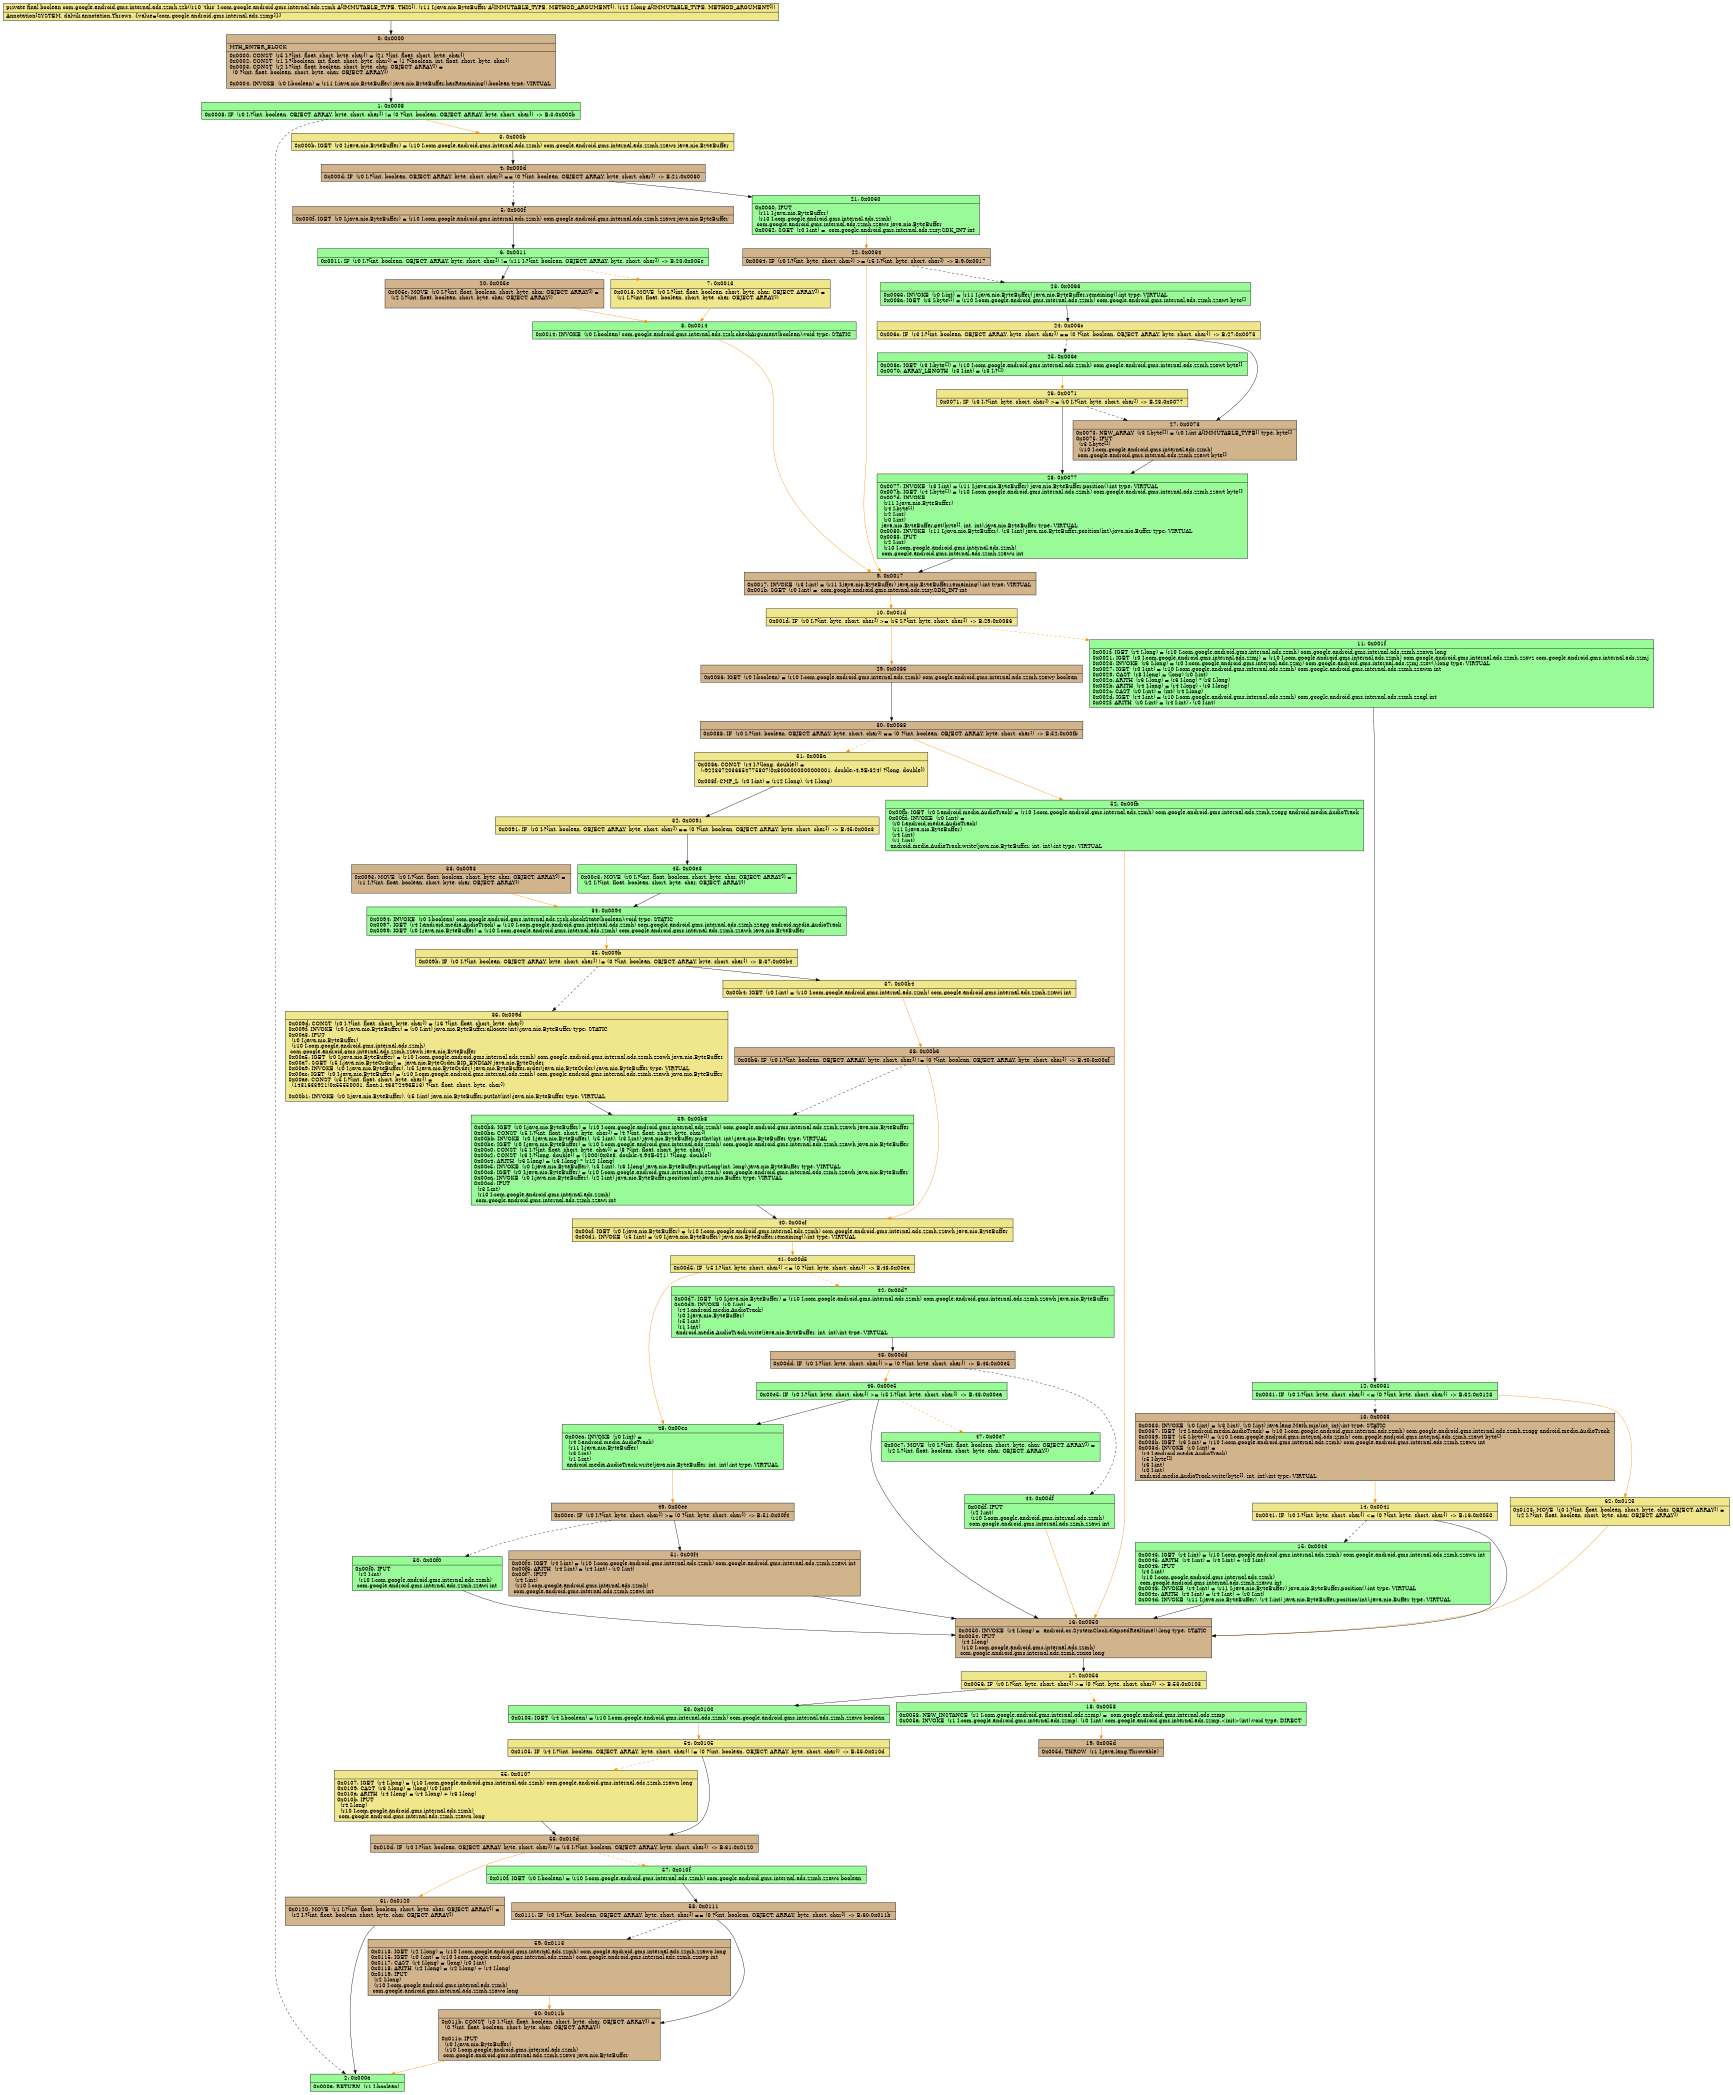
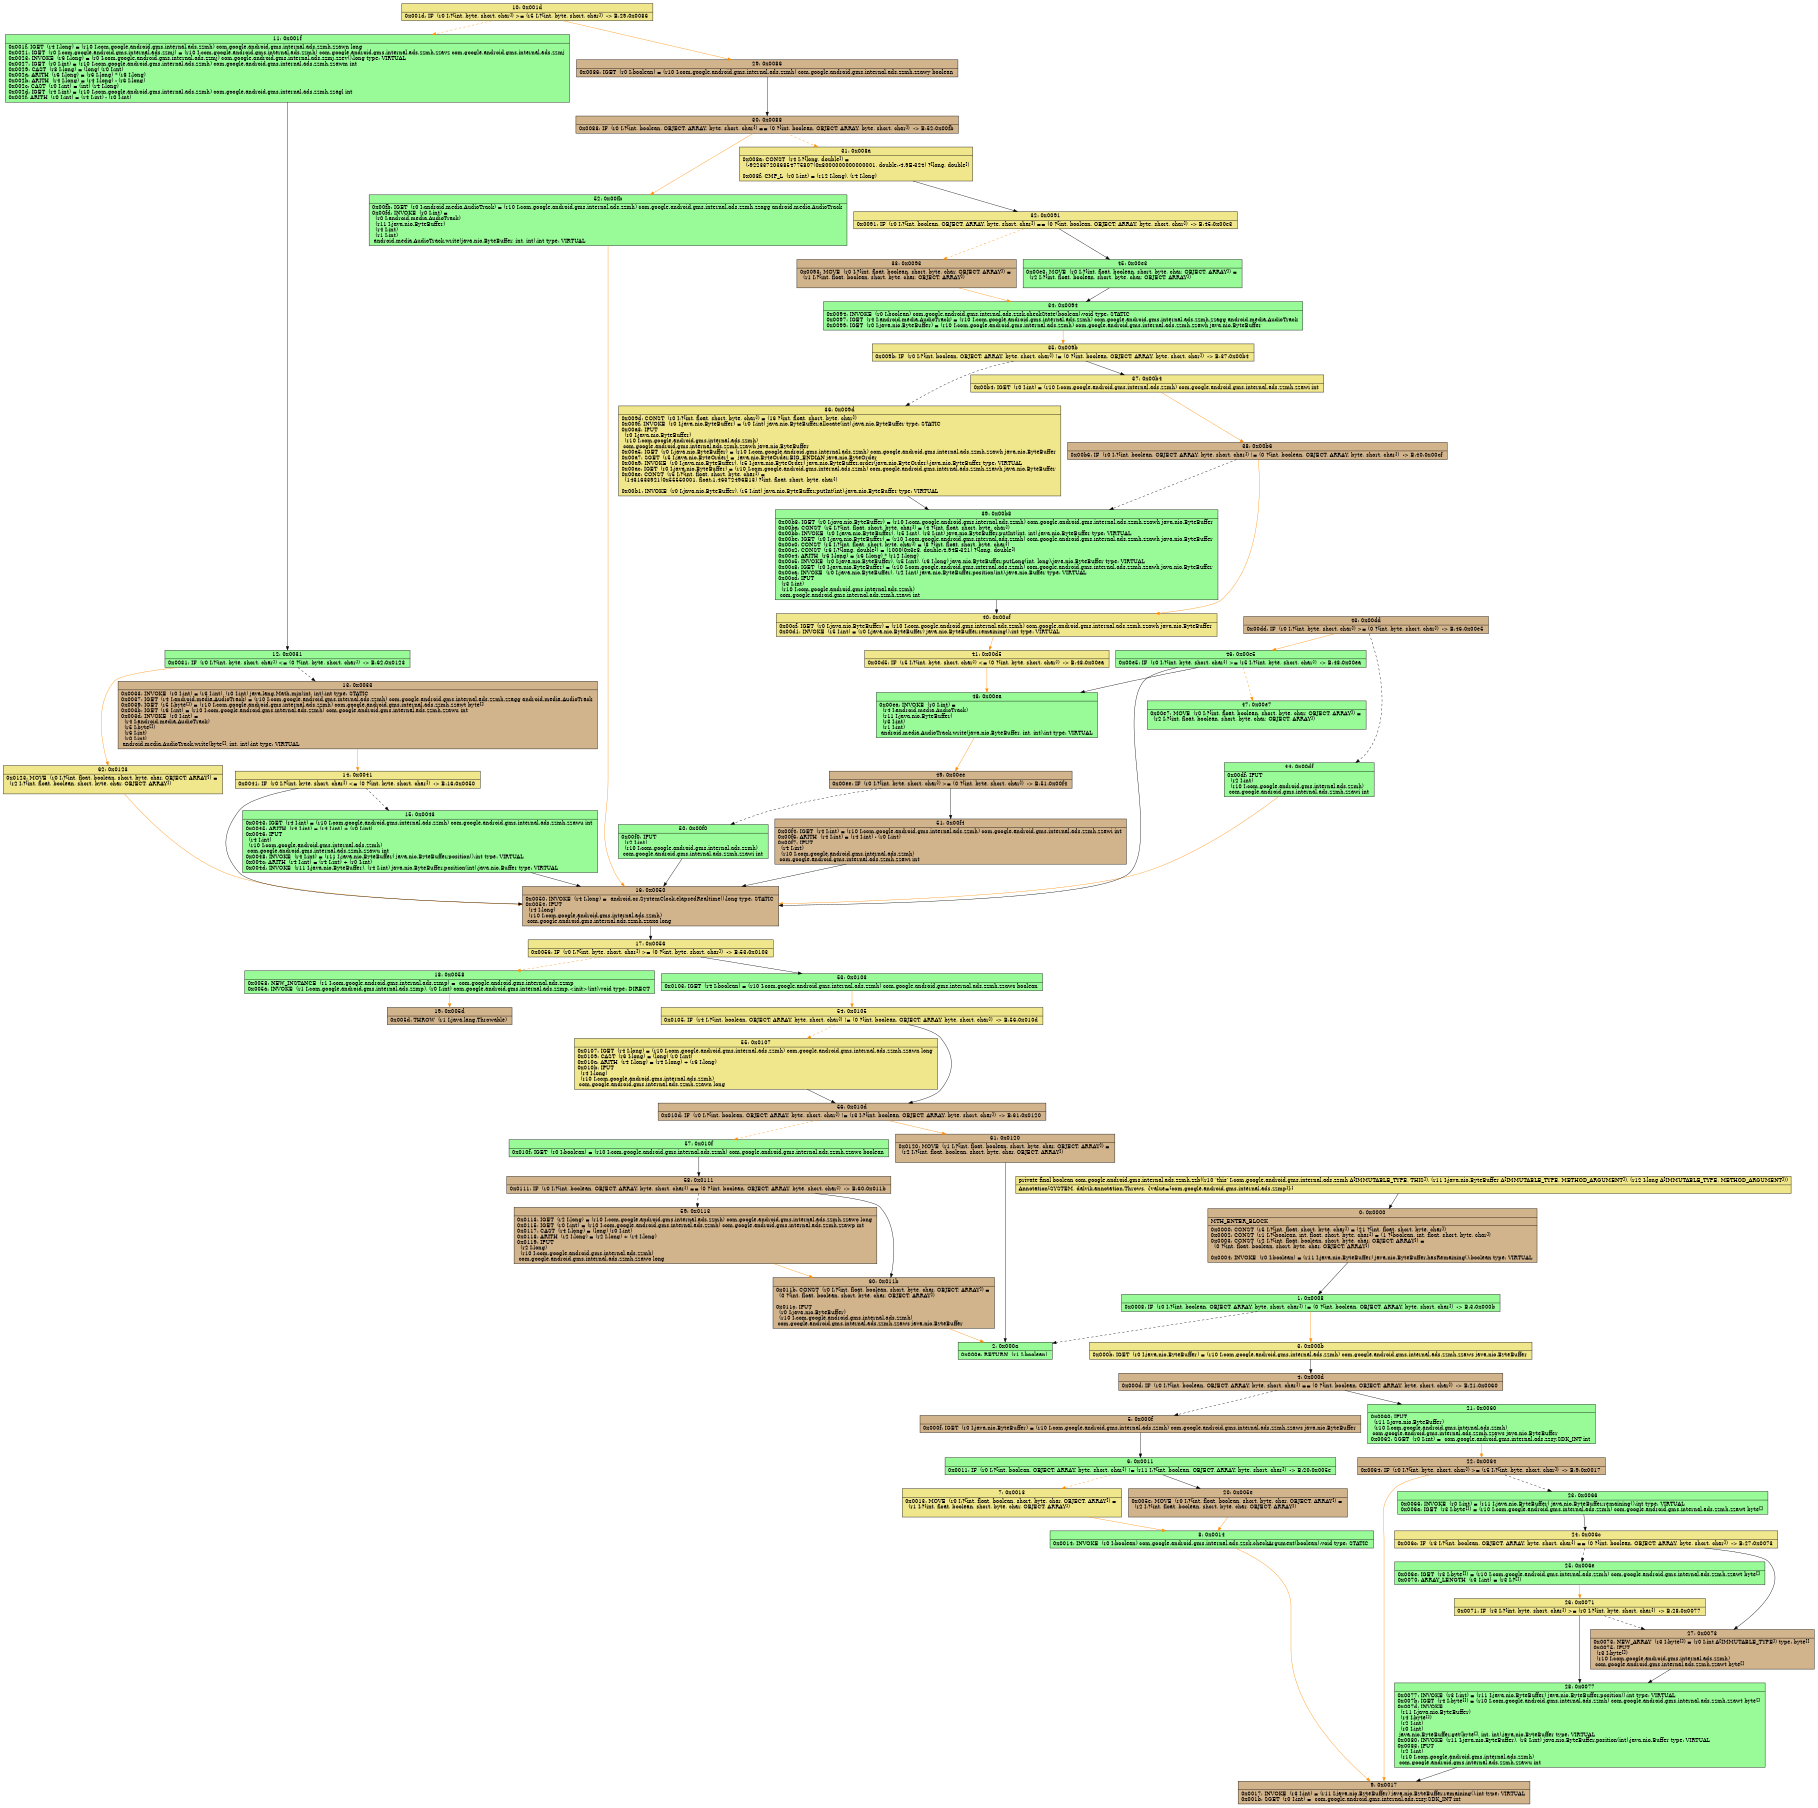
edge "32: 0x0091" -> "33: 0x0093": added
edge "9: 0x0017" -> "10: 0x001d": removed
node "42: 0x00d7": removed
